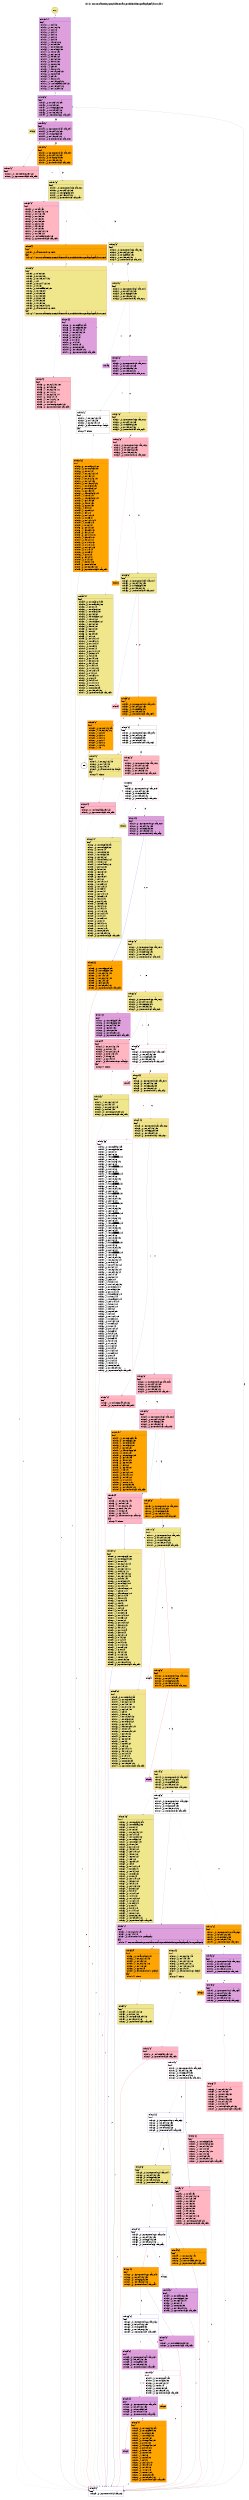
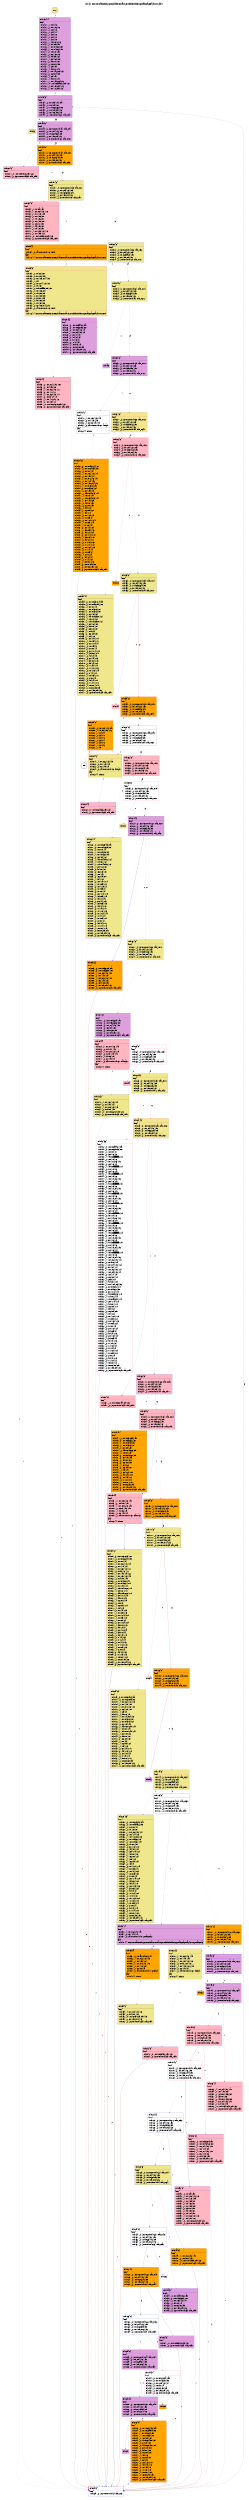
node "0x401653 [28]": removed
node "0x4017db [28]": added
